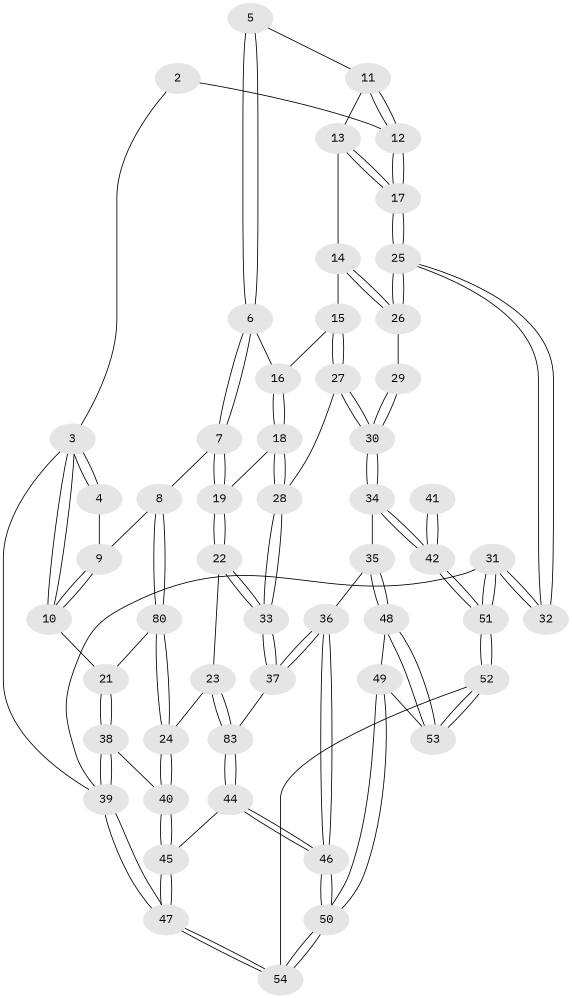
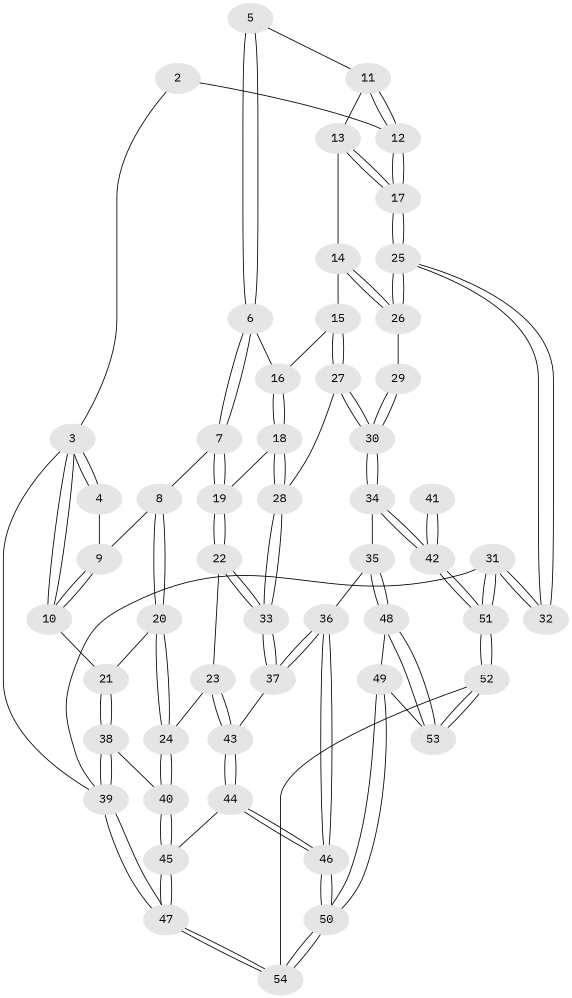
node "80": label "80" -> "20"
node "83": label "83" -> "43"
